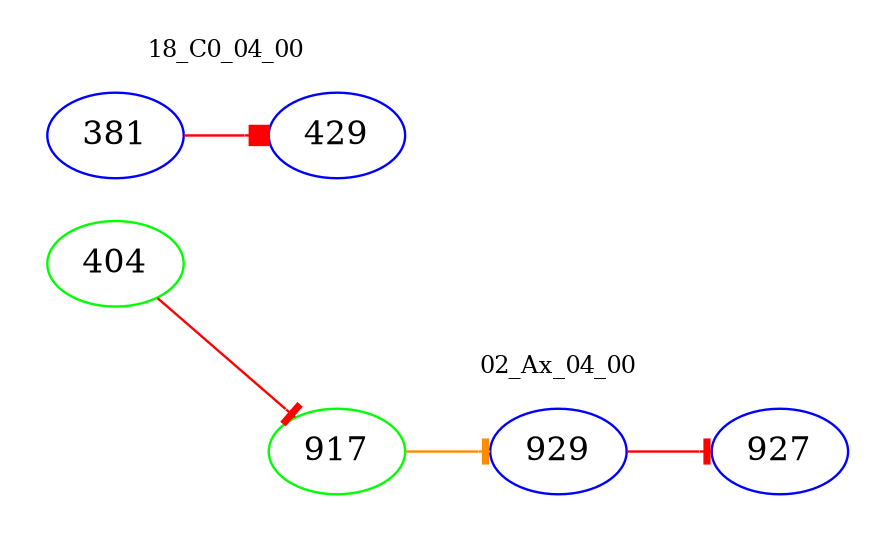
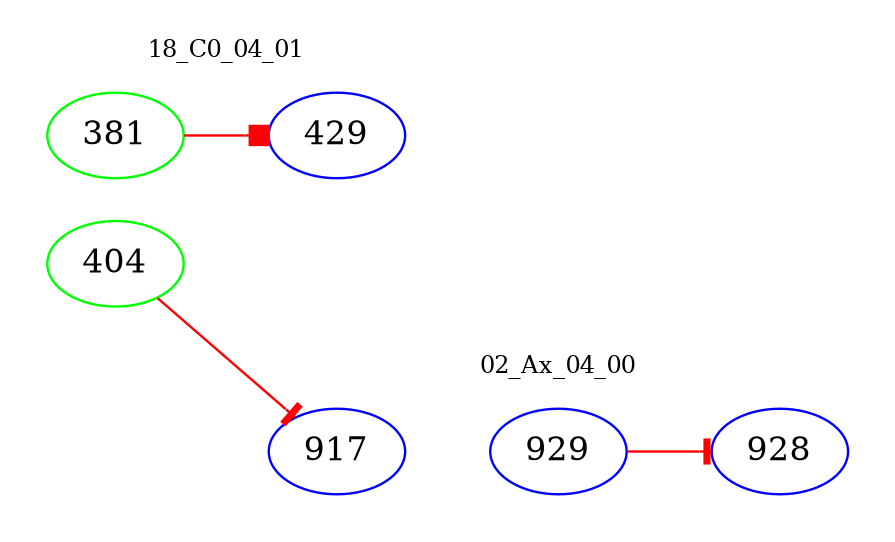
cluster "18_C0_04_00": label "18_C0_04_00" -> "18_C0_04_01"
node "381": color blue -> green
node "917": color green -> blue
edge "917" -> "929": removed
node "927": label "927" -> "928"
